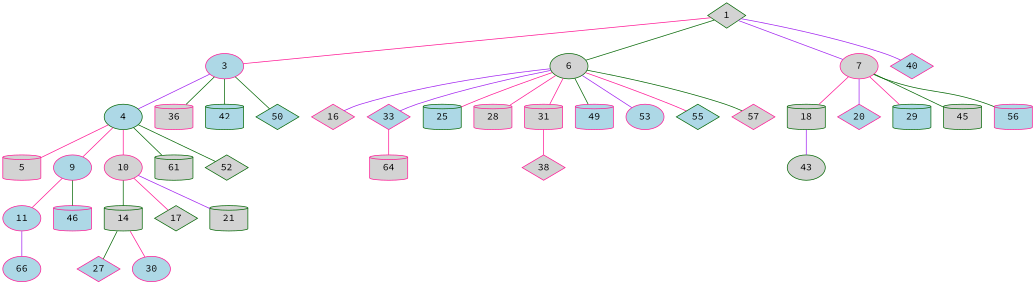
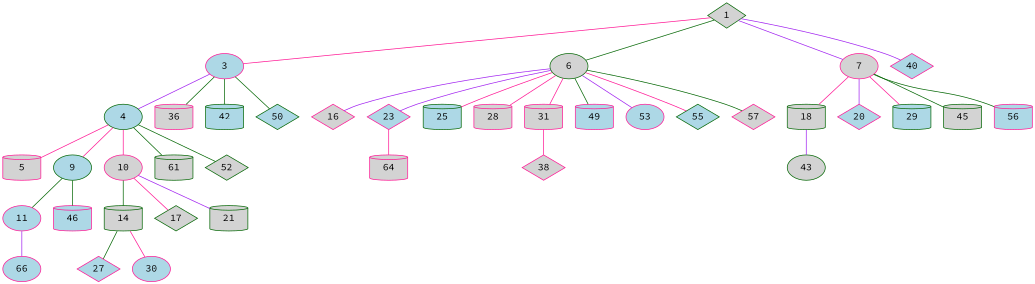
node "33": label "33" -> "23"
node "9": color deeppink -> darkgreen
edge "9" -- "11": color deeppink -> darkgreen
